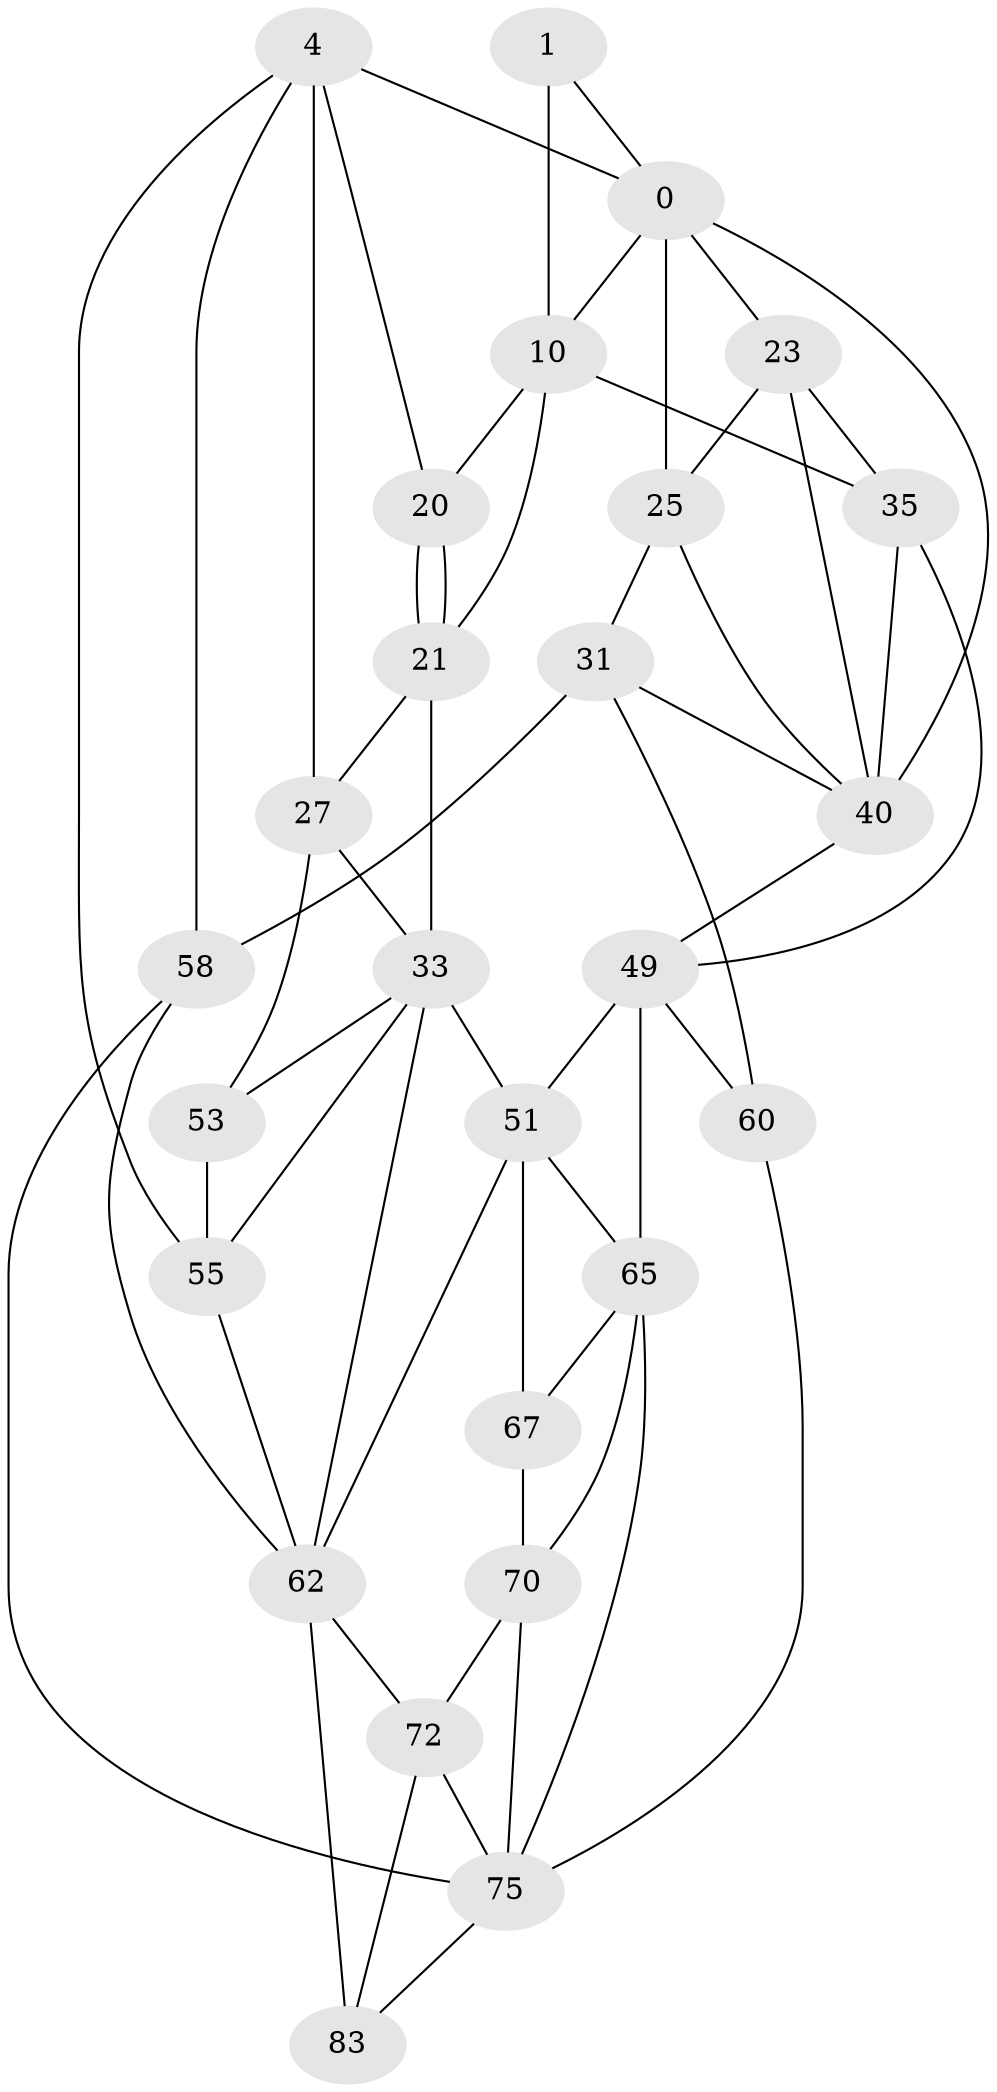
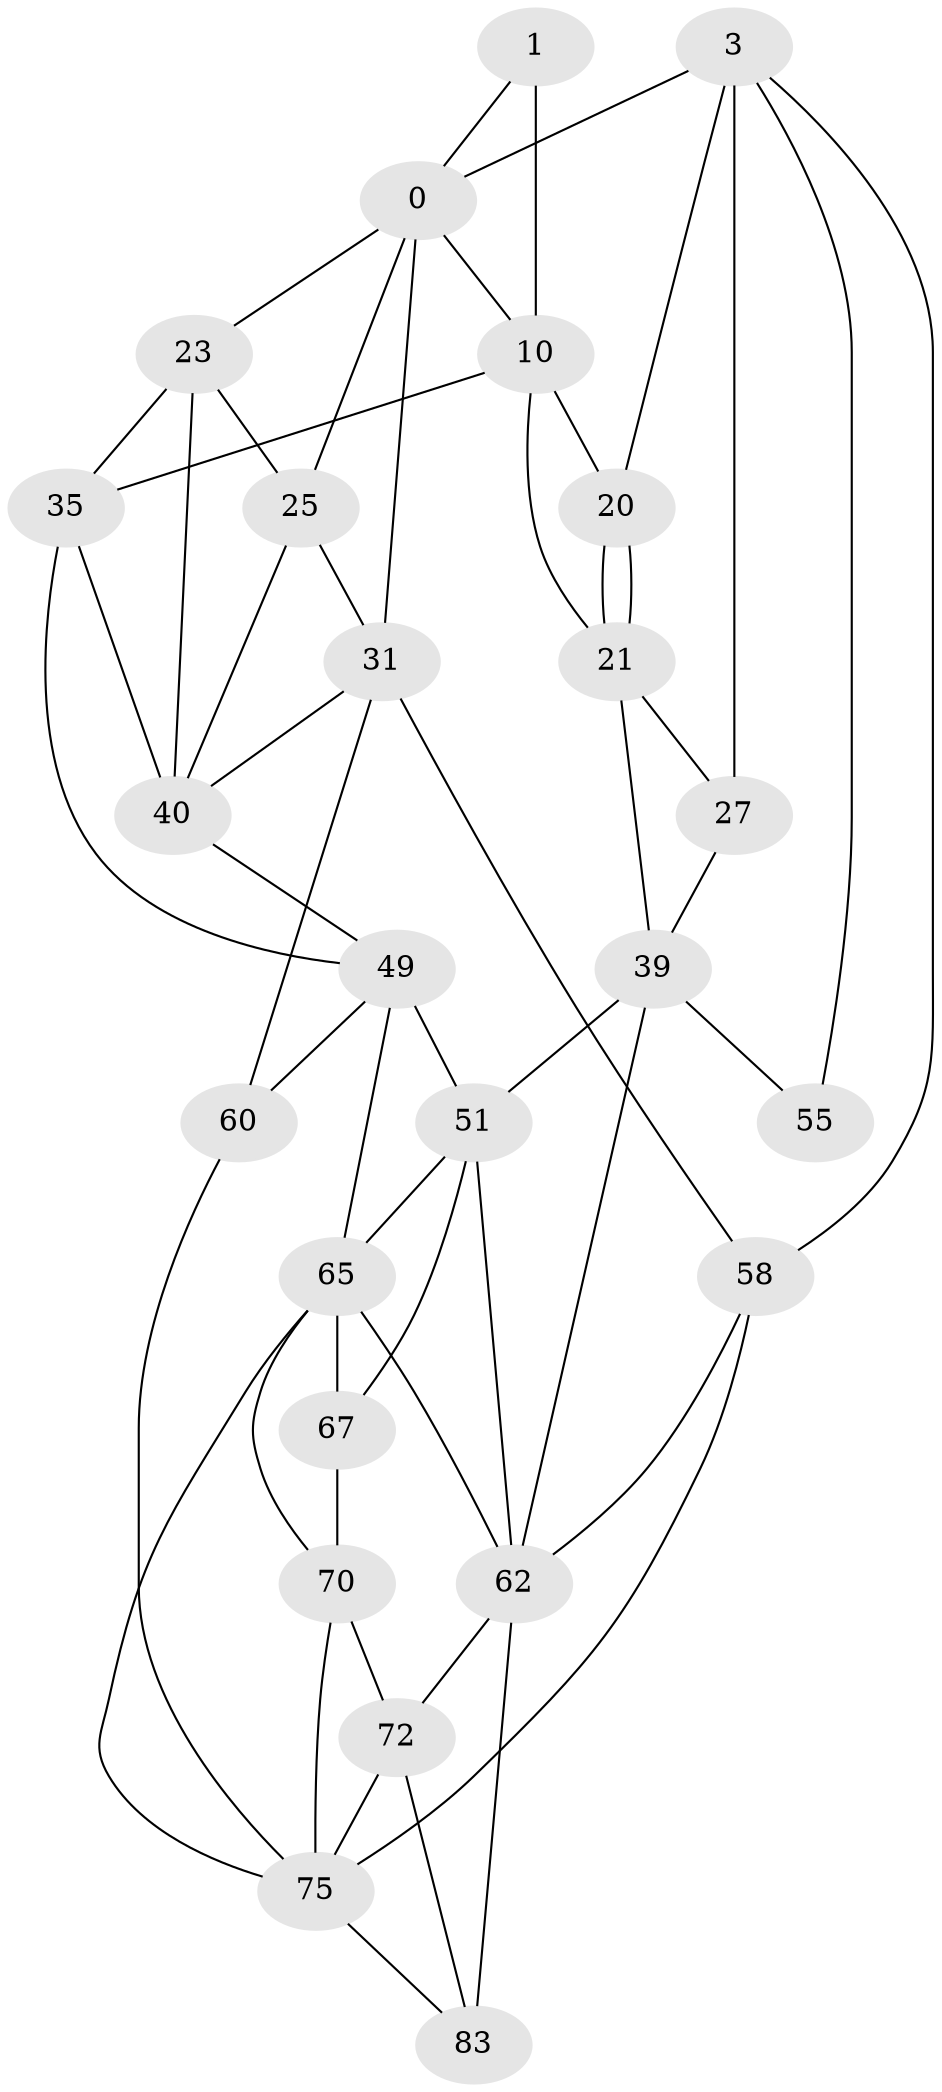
node "4": label "4" -> "3"
edge "0" -- "40": now "0" -- "31"
node "33": label "33" -> "39"
node "53": removed
edge "55" -- "62": now "65" -- "62"
